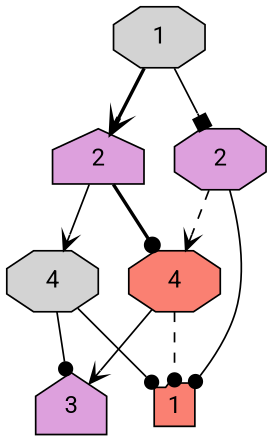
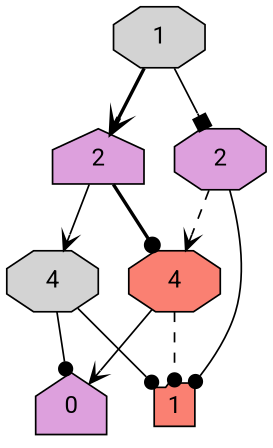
node "3": label "3" -> "0"
